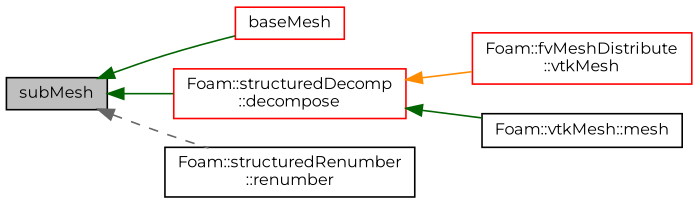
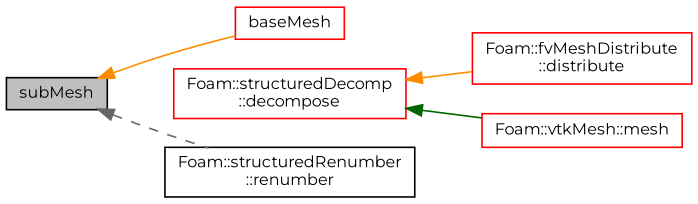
edge "baseMesh" -> "subMesh": color darkgreen -> darkorange
node "Foam::fvMeshDistribute ::vtkMesh": label "Foam::fvMeshDistribute ::vtkMesh" -> "Foam::fvMeshDistribute ::distribute"
edge "Foam::structuredDecomp ::decompose" -> "subMesh": removed
node "Foam::vtkMesh::mesh": color black -> red
